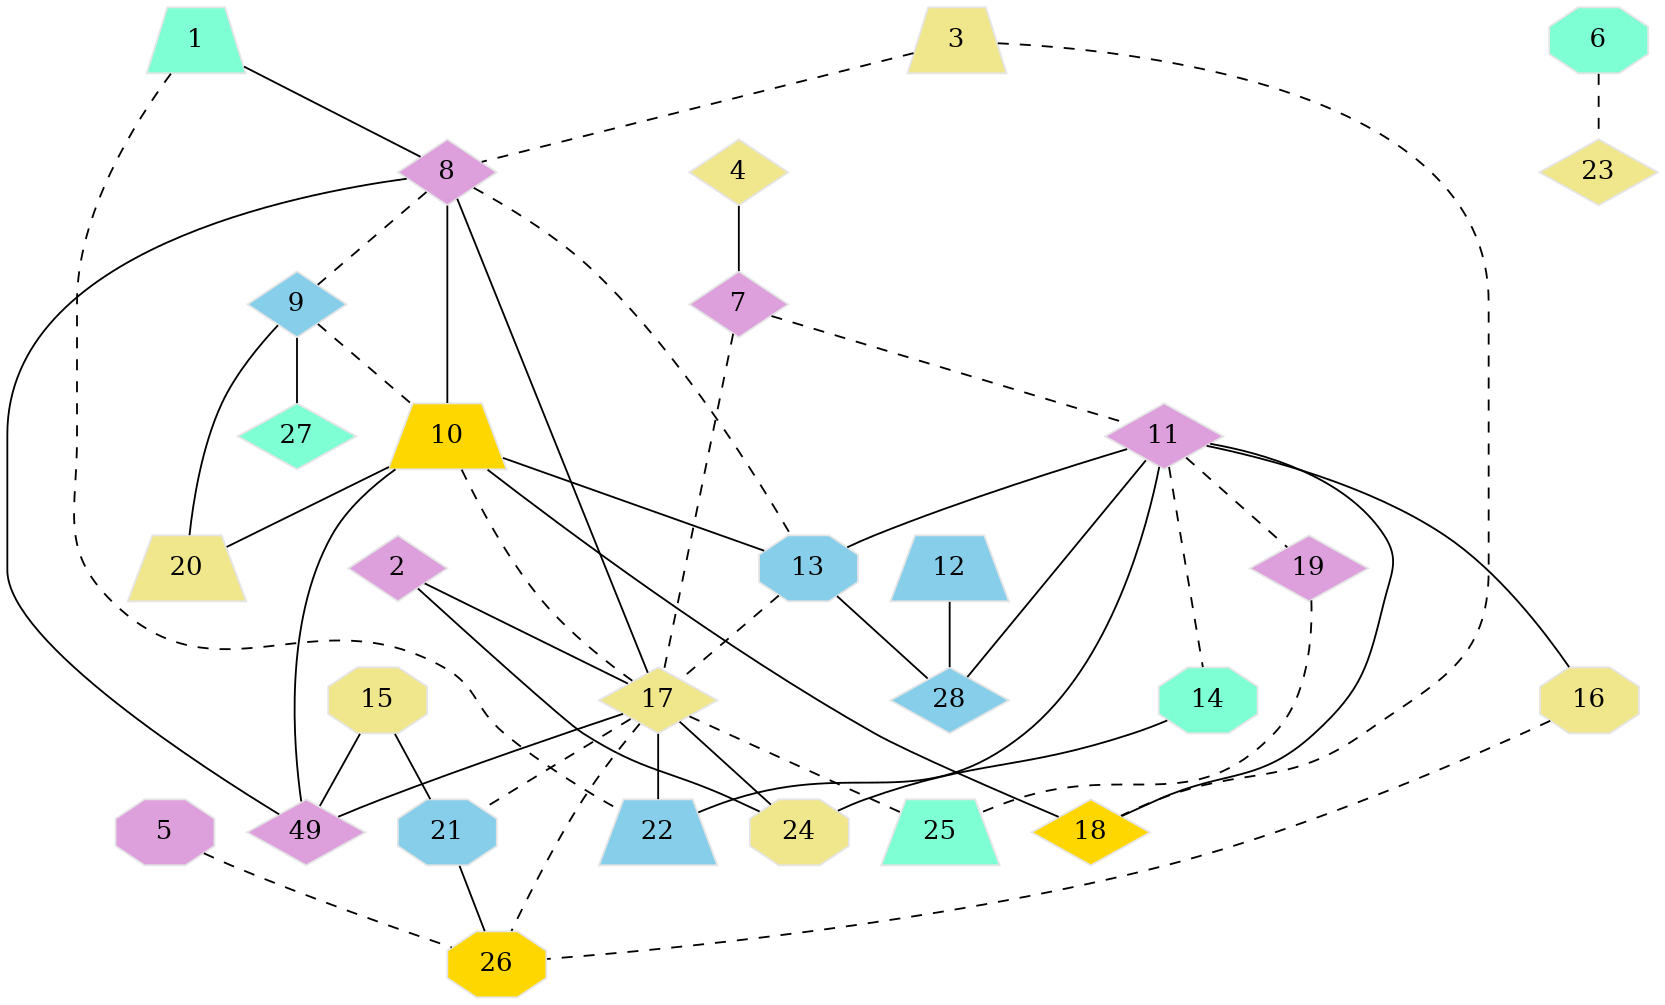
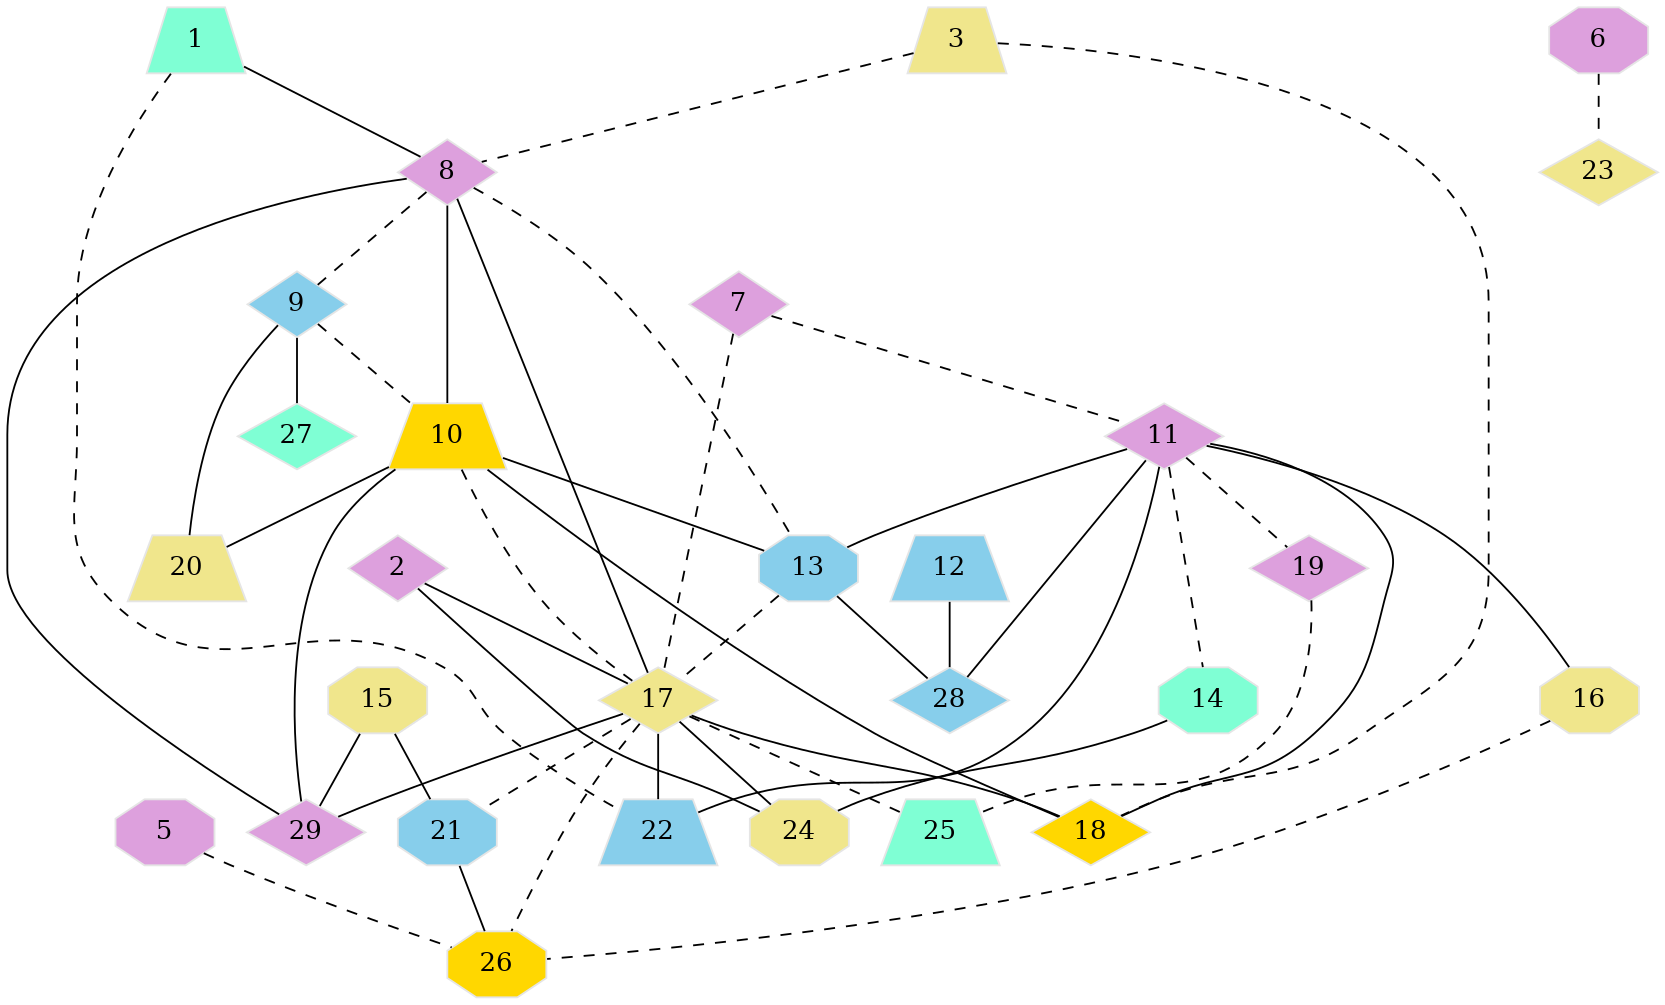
node "6": fillcolor aquamarine -> plum
node "4": removed
edge "17" -- "18": added
node "49": label "49" -> "29"
